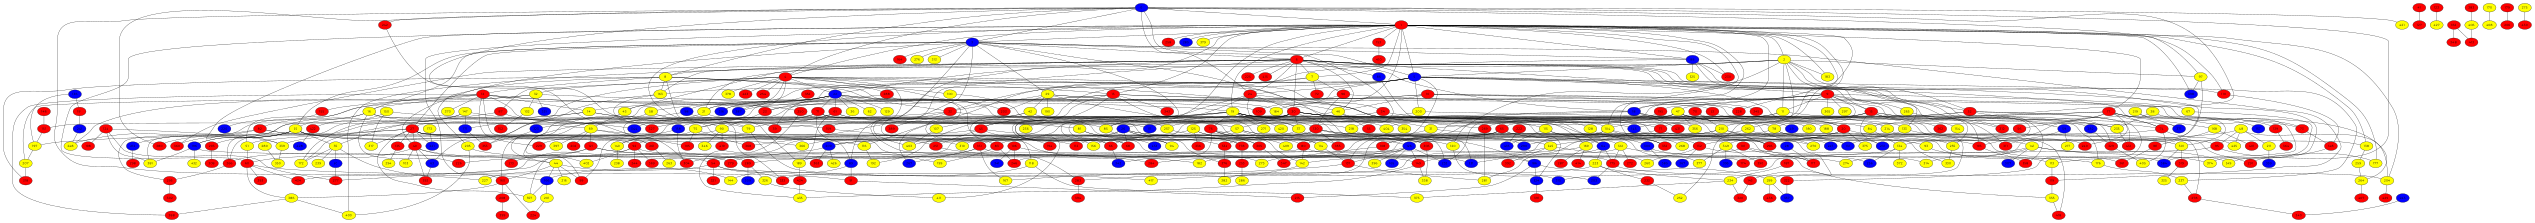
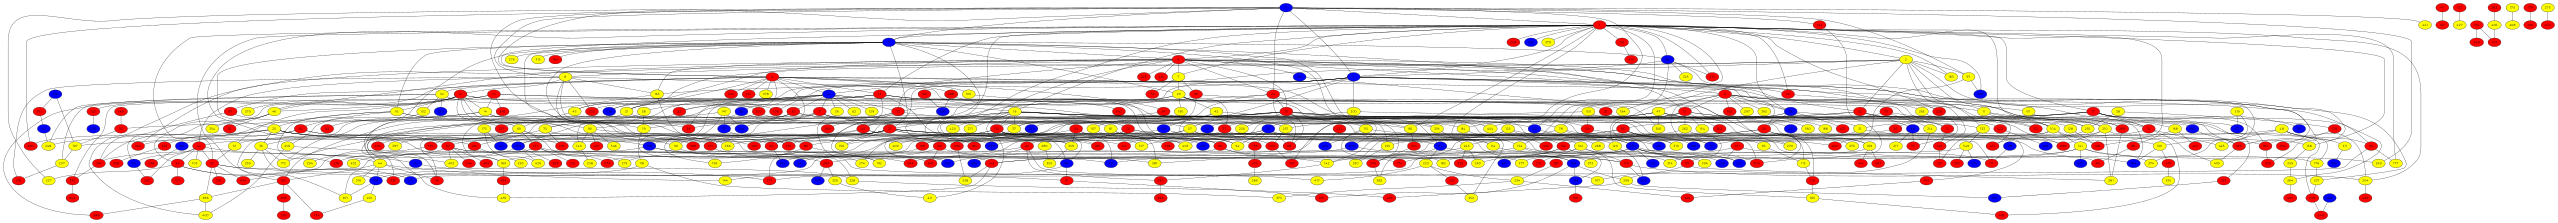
edge "173" -- "426": added
node "328": added
